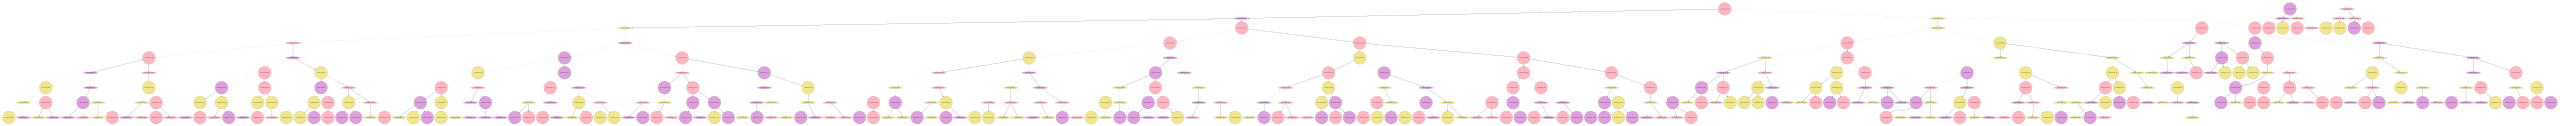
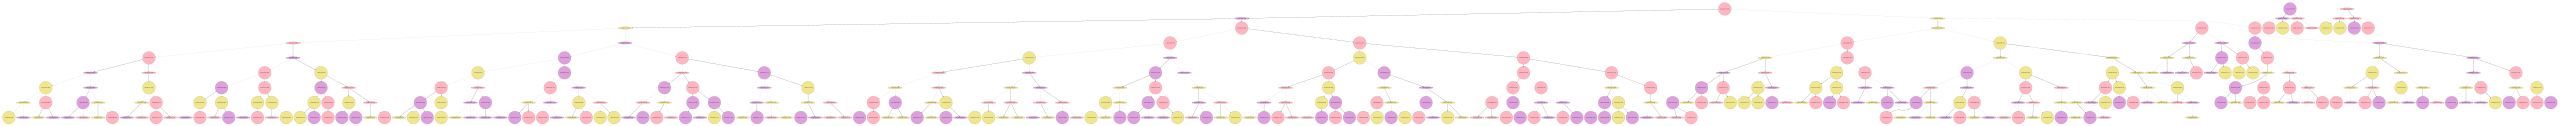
node "Node{data=[5009, 5009]}": added
